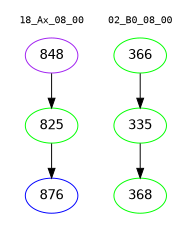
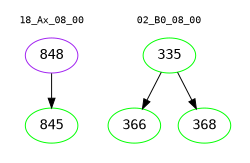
edge "366" -> "335": reversed
node "825": label "825" -> "845"
node "876": removed
